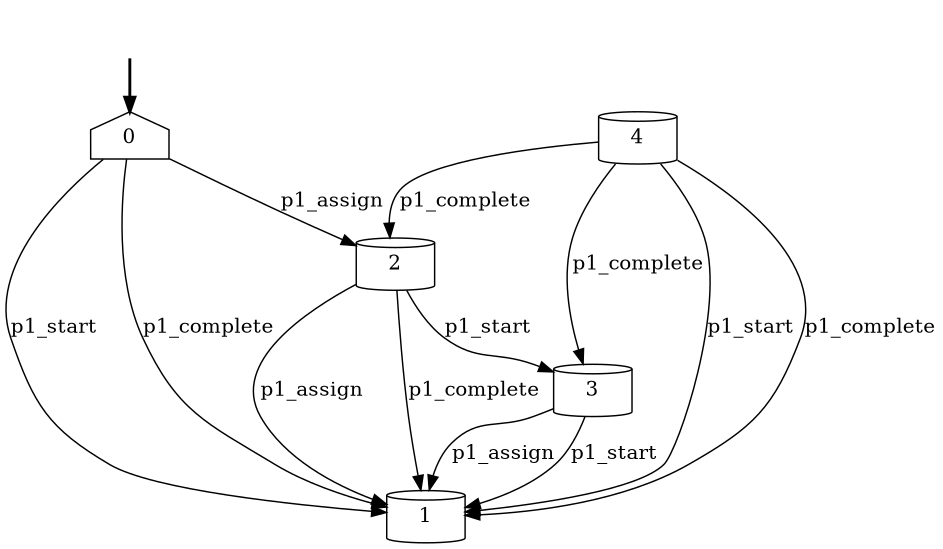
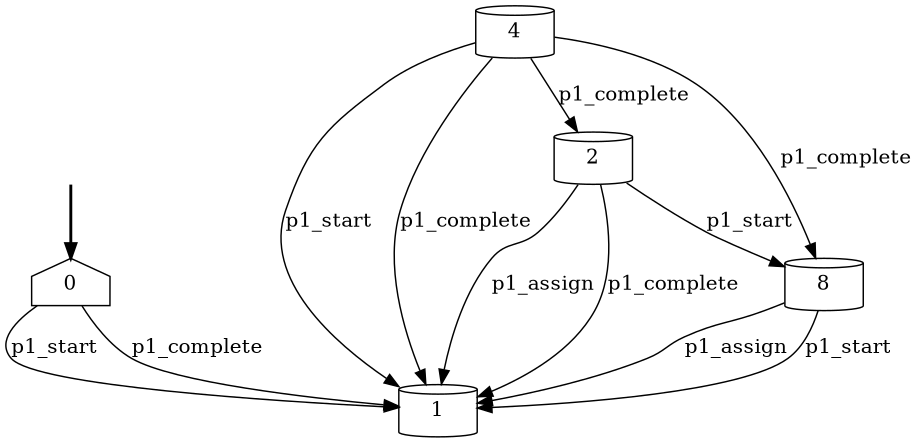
edge "0" -> "2": removed, label "p1_assign"
node "3": label "3" -> "8"
